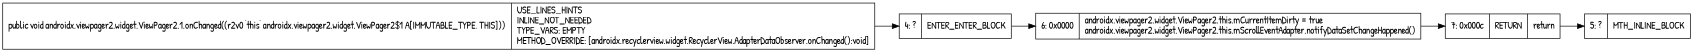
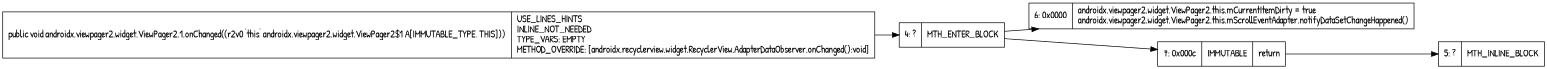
node "4: ?": text "ENTER_ENTER_BLOCK" -> "MTH_ENTER_BLOCK"
edge "6: 0x0000" -> "7: 0x000c": now "4: ?" -> "7: 0x000c"
node "7: 0x000c": text "RETURN" -> "IMMUTABLE"
